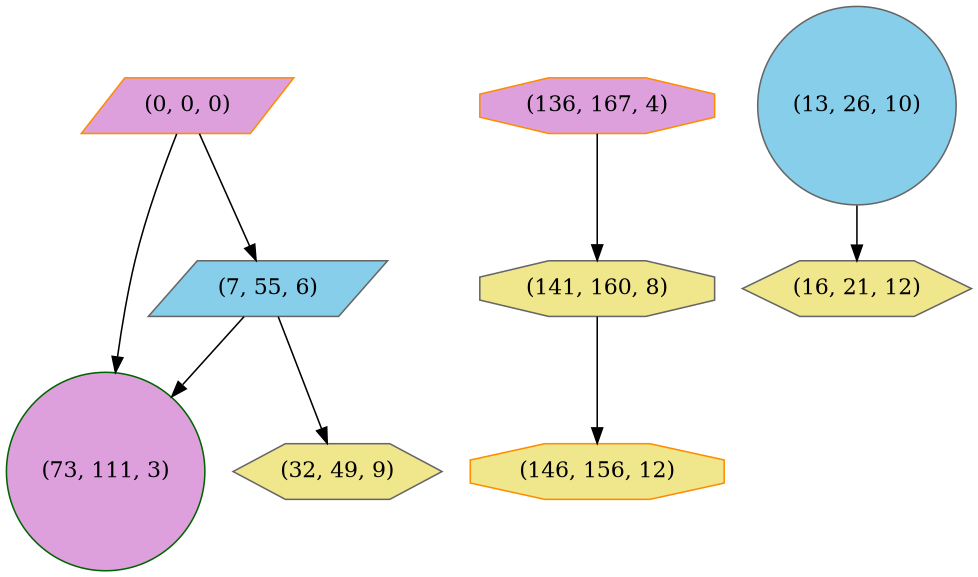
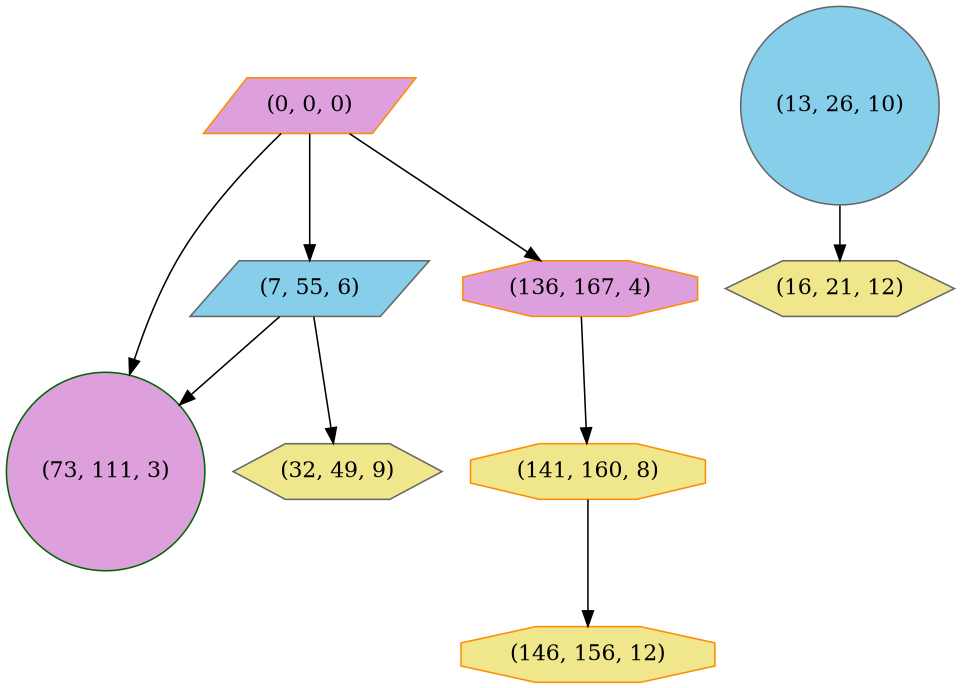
edge "(0, 0, 0)" -> "(136, 167, 4)": added
node "(141, 160, 8)": color gray40 -> darkorange
